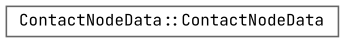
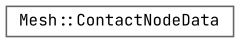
node "ContactNodeData::ContactNodeData": label "ContactNodeData::ContactNodeData" -> "Mesh::ContactNodeData"
